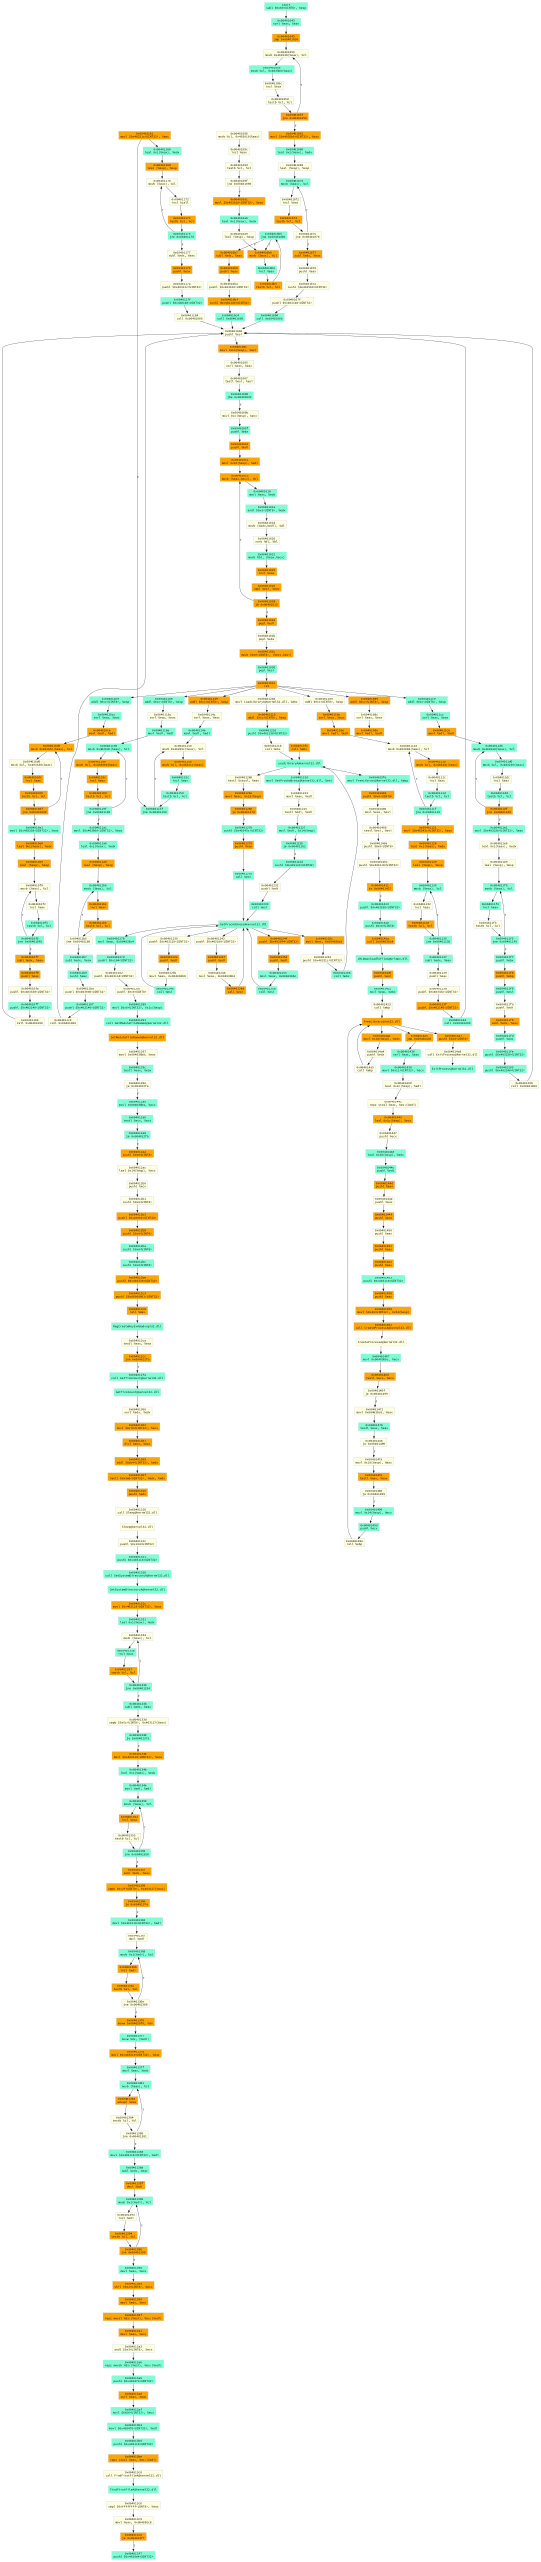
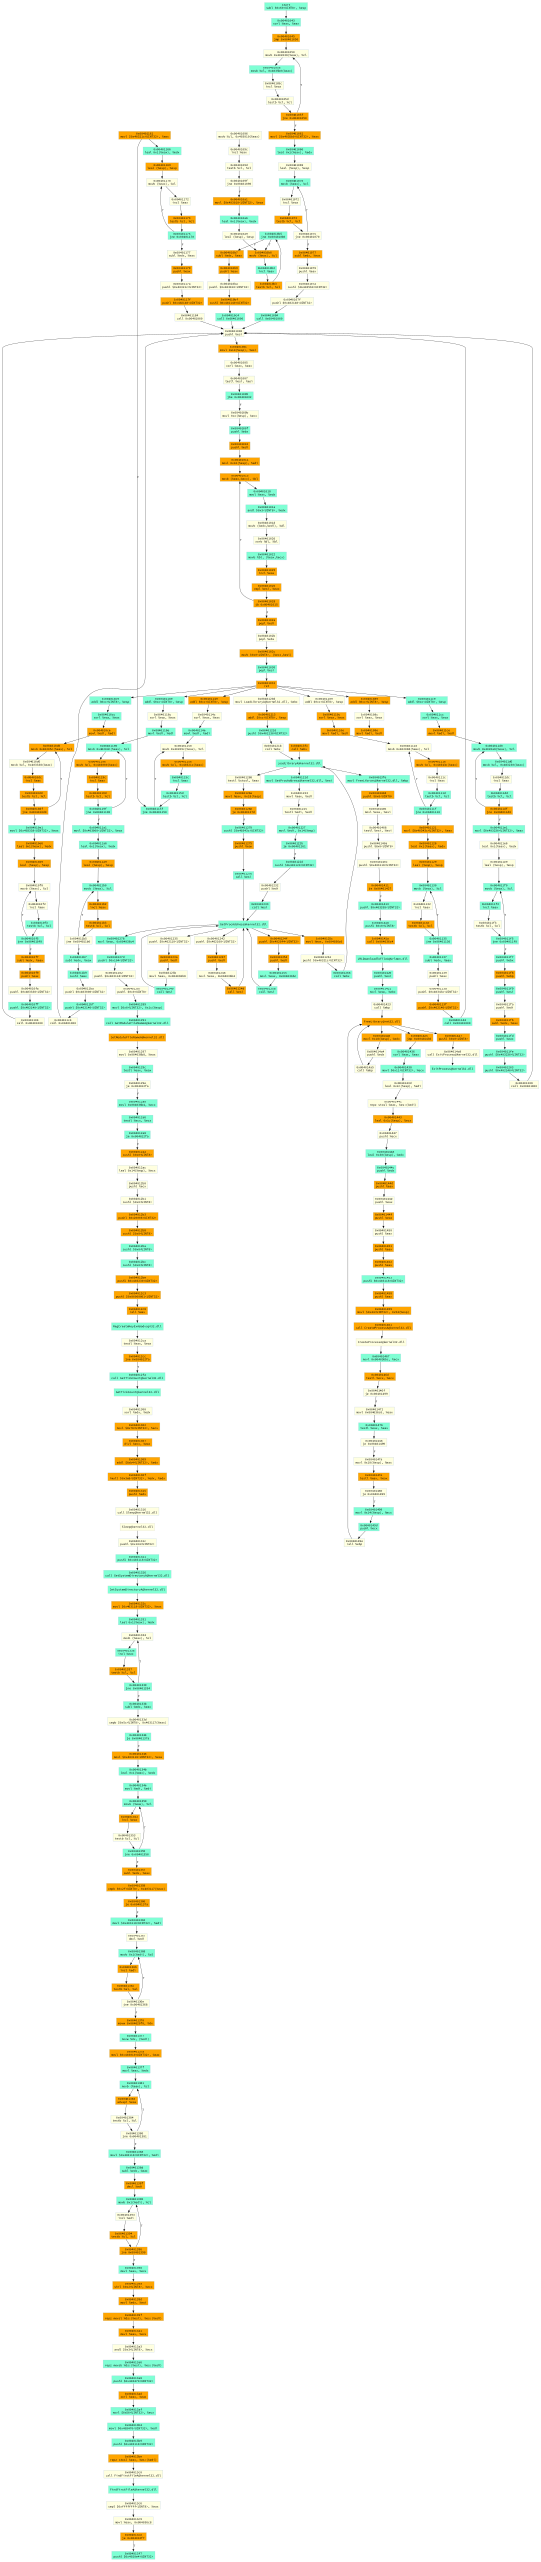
node "0x00401172 incl %call": label "0x00401172 incl %call" -> "0x00401172 incl %eax"
node "0x0040117f pushl $0x402140<UINT32>": fillcolor aquamarine -> orange
node "0x00401420 pushl %esi": fillcolor orange -> aquamarine
